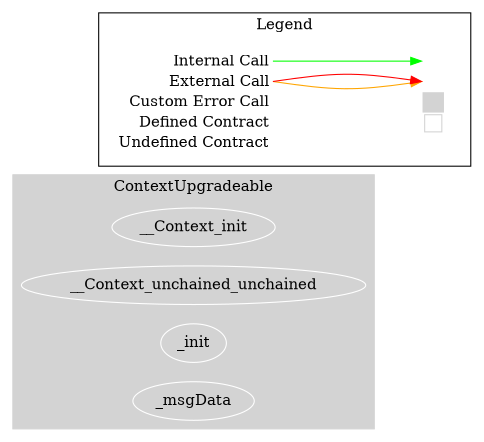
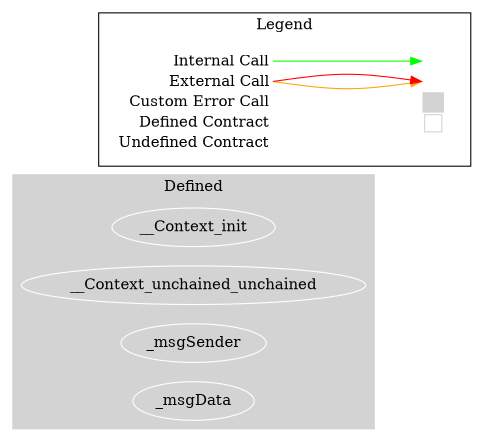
cluster "ContextUpgradeable": label "ContextUpgradeable" -> "Defined"
node "_init": label "_init" -> "_msgSender"
